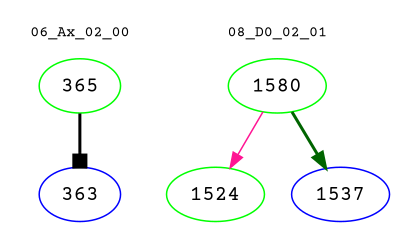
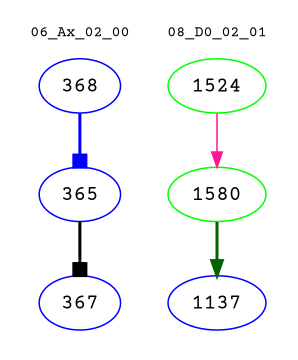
node "368": added
node "365": color green -> blue
edge "1580" -> "1524": reversed
node "363": label "363" -> "367"
node "1537": label "1537" -> "1137"
